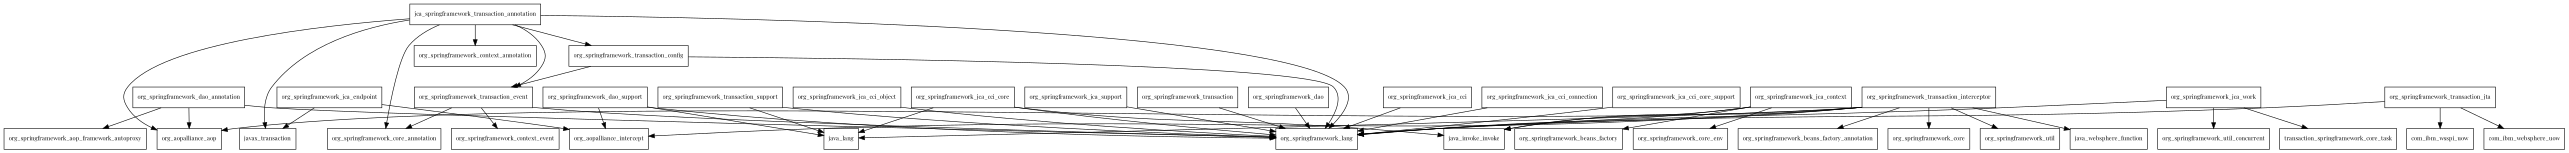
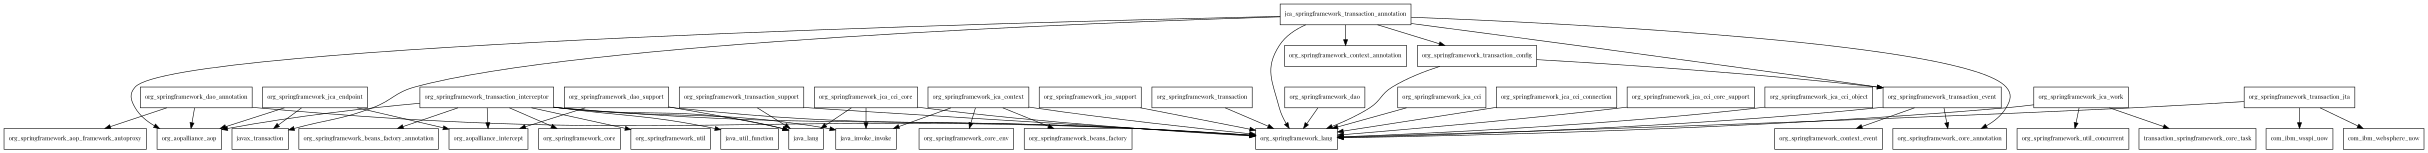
edge "org_springframework_jca_endpoint" -> "org_aopalliance_aop": added
node "java_websphere_function": label "java_websphere_function" -> "java_util_function"
